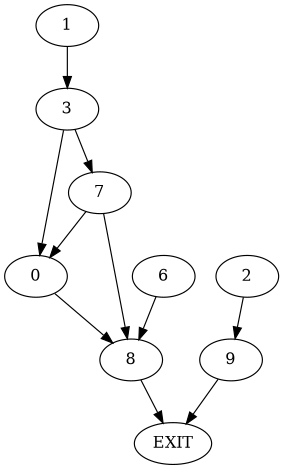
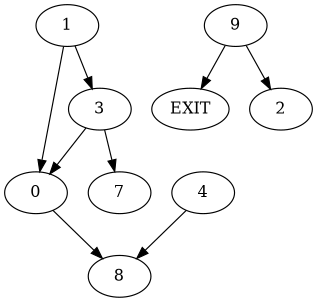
edge "7" -> "0": now "1" -> "0"
edge "7" -> "8": removed
node "6": label "6" -> "4"
edge "2" -> "9": reversed
edge "8" -> "EXIT": removed
